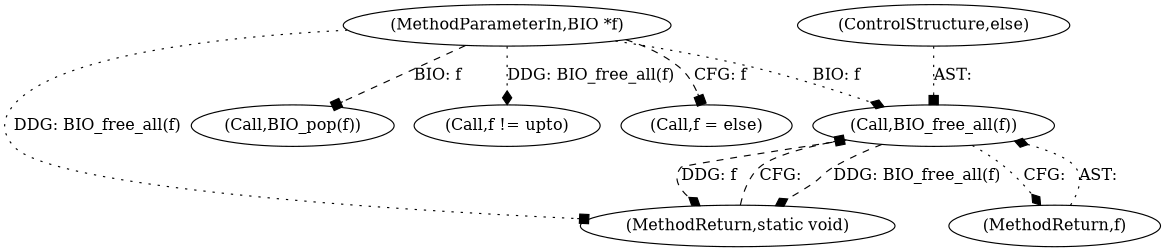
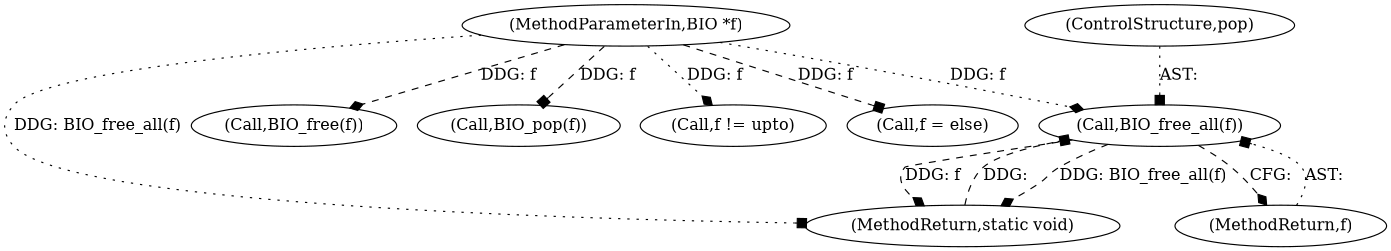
node "(ControlStructure,else)": label "(ControlStructure,else)" -> "(ControlStructure,pop)"
edge "(MethodParameterIn,BIO *f)" -> "(Call,BIO_pop(f))": label "BIO: f" -> "DDG: f"
edge "(MethodParameterIn,BIO *f)" -> "(Call,f != upto)": label "DDG: BIO_free_all(f)" -> "DDG: f"
edge "(MethodParameterIn,BIO *f)" -> "(Call,f = else)": label "CFG: f" -> "DDG: f"
edge "(MethodParameterIn,BIO *f)" -> "(Call,BIO_free_all(f))": label "BIO: f" -> "DDG: f"
node "(Call,BIO_free(f))": added
edge "(MethodReturn,f)" -> "(Call,BIO_free_all(f))": arrowhead diamond -> box
edge "(Call,BIO_free_all(f))" -> "(MethodReturn,f)": style dotted -> dashed
edge "(MethodReturn,static void)" -> "(Call,BIO_free_all(f))": label "CFG: " -> "DDG: "
